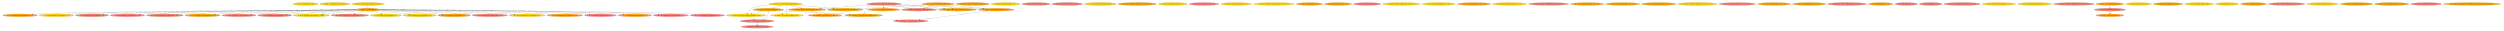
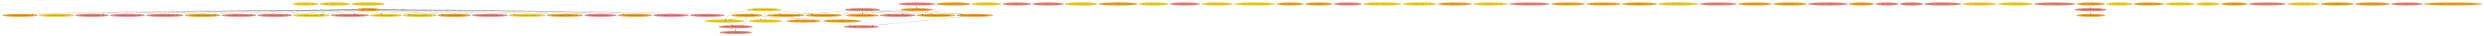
node "10 : dblConst3 = new DoubleConstantExpression(-30.0, )": added
